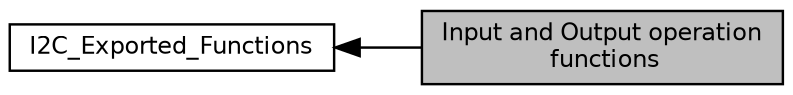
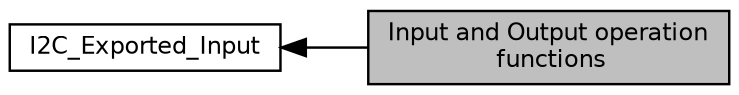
node "I2C_Exported_Functions": label "I2C_Exported_Functions" -> "I2C_Exported_Input"
